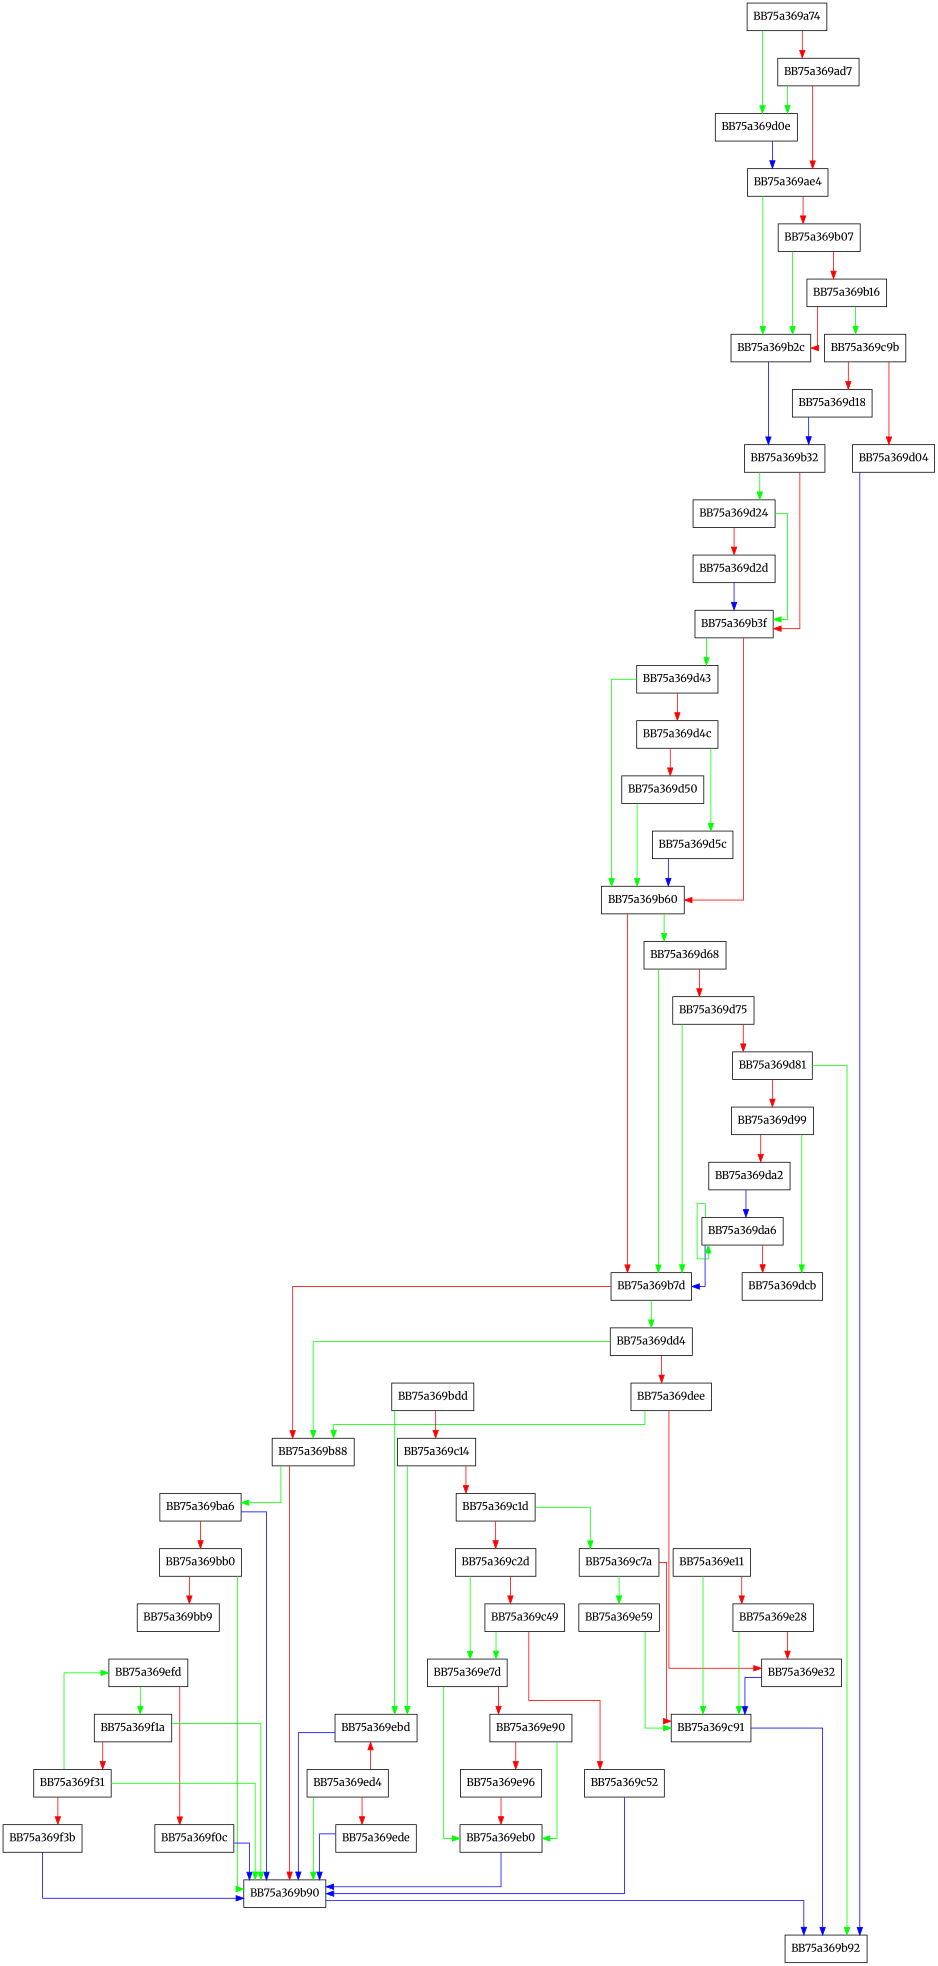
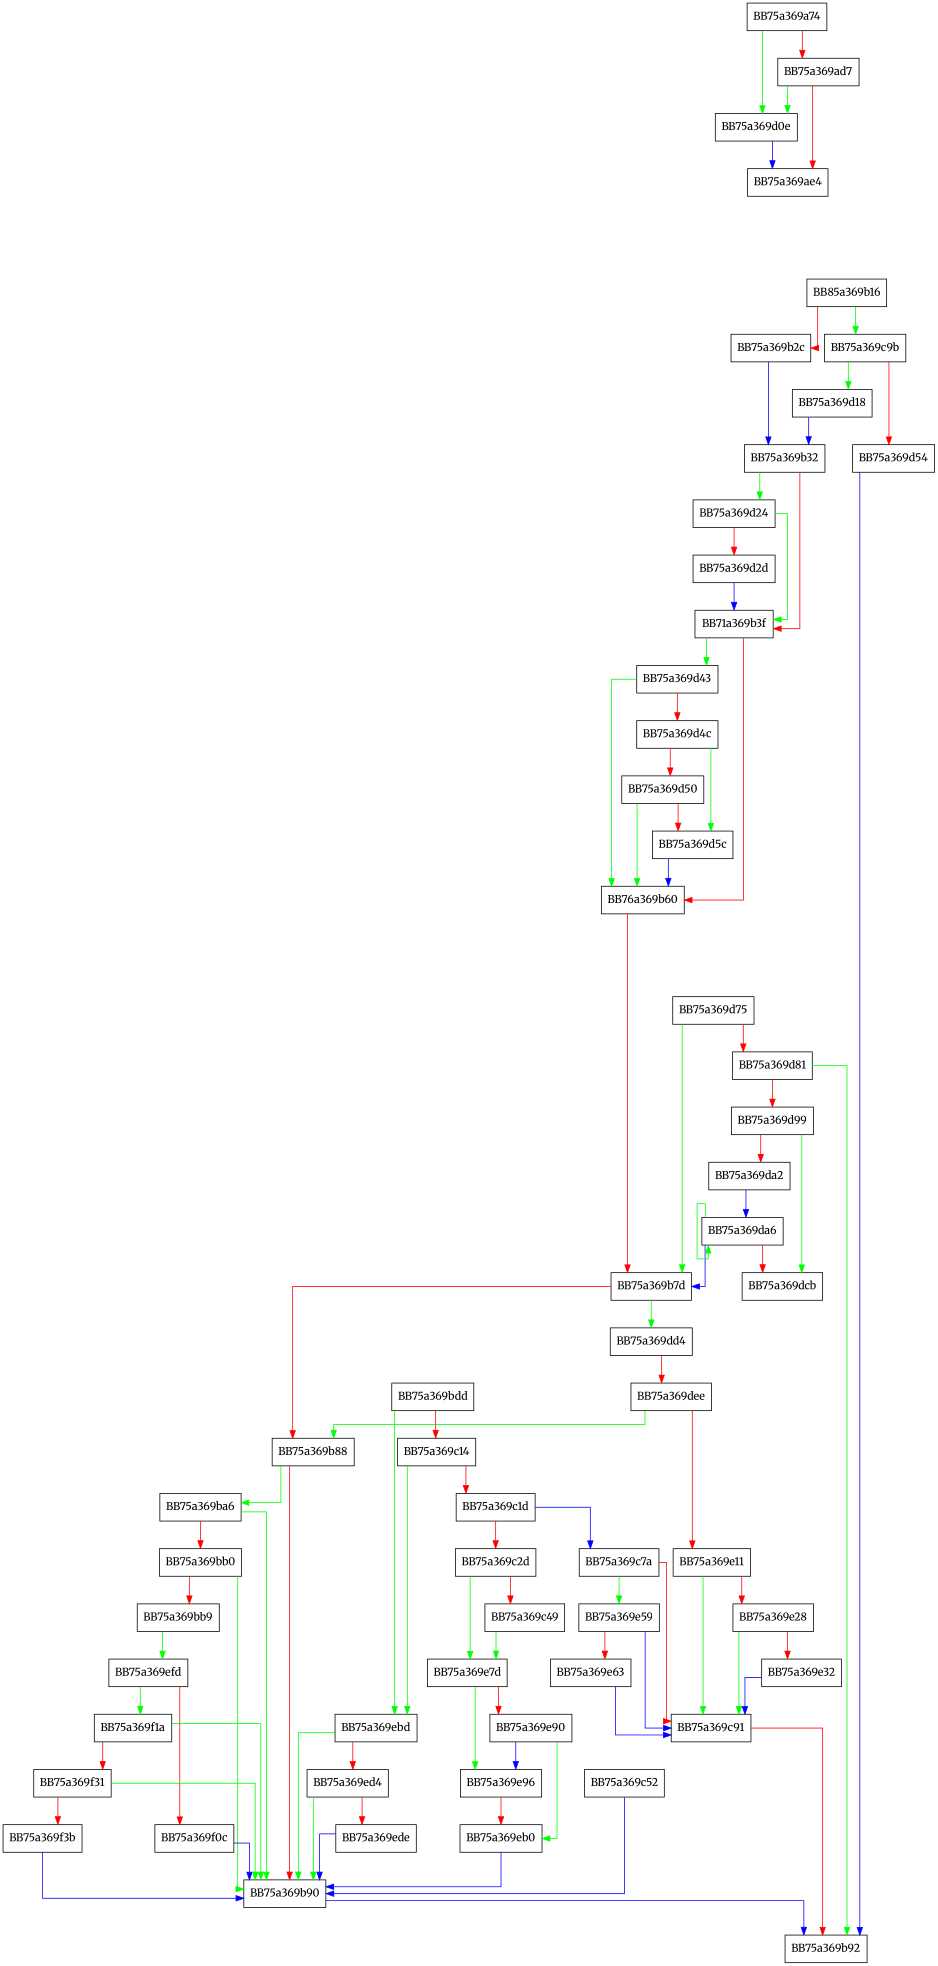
node "BB75a369b07": removed
edge "BB75a369ae4" -> "BB75a369b2c": removed
node "BB75a369b16": label "BB75a369b16" -> "BB85a369b16"
edge "BB75a369c9b" -> "BB75a369d18": color red -> green
node "BB75a369d04": label "BB75a369d04" -> "BB75a369d54"
node "BB75a369b3f": label "BB75a369b3f" -> "BB71a369b3f"
edge "BB75a369d50" -> "BB75a369d5c": added
node "BB75a369b60": label "BB75a369b60" -> "BB76a369b60"
node "BB75a369d68": removed
edge "BB75a369dd4" -> "BB75a369b88": removed
edge "BB75a369c1d" -> "BB75a369c7a": color green -> blue
edge "BB75a369dee" -> "BB75a369e32": now "BB75a369dee" -> "BB75a369e11"
node "BB75a369e63": added
edge "BB75a369ba6" -> "BB75a369b90": color blue -> green
edge "BB75a369e59" -> "BB75a369c91": color green -> blue
edge "BB75a369c49" -> "BB75a369c52": removed
edge "BB75a369f31" -> "BB75a369efd": now "BB75a369bb9" -> "BB75a369efd"
edge "BB75a369e90" -> "BB75a369e96": color red -> blue
edge "BB75a369ed4" -> "BB75a369ebd": reversed
edge "BB75a369e7d" -> "BB75a369eb0": now "BB75a369e7d" -> "BB75a369e96"
edge "BB75a369ebd" -> "BB75a369b90": color blue -> green
edge "BB75a369c91" -> "BB75a369b92": color blue -> red
